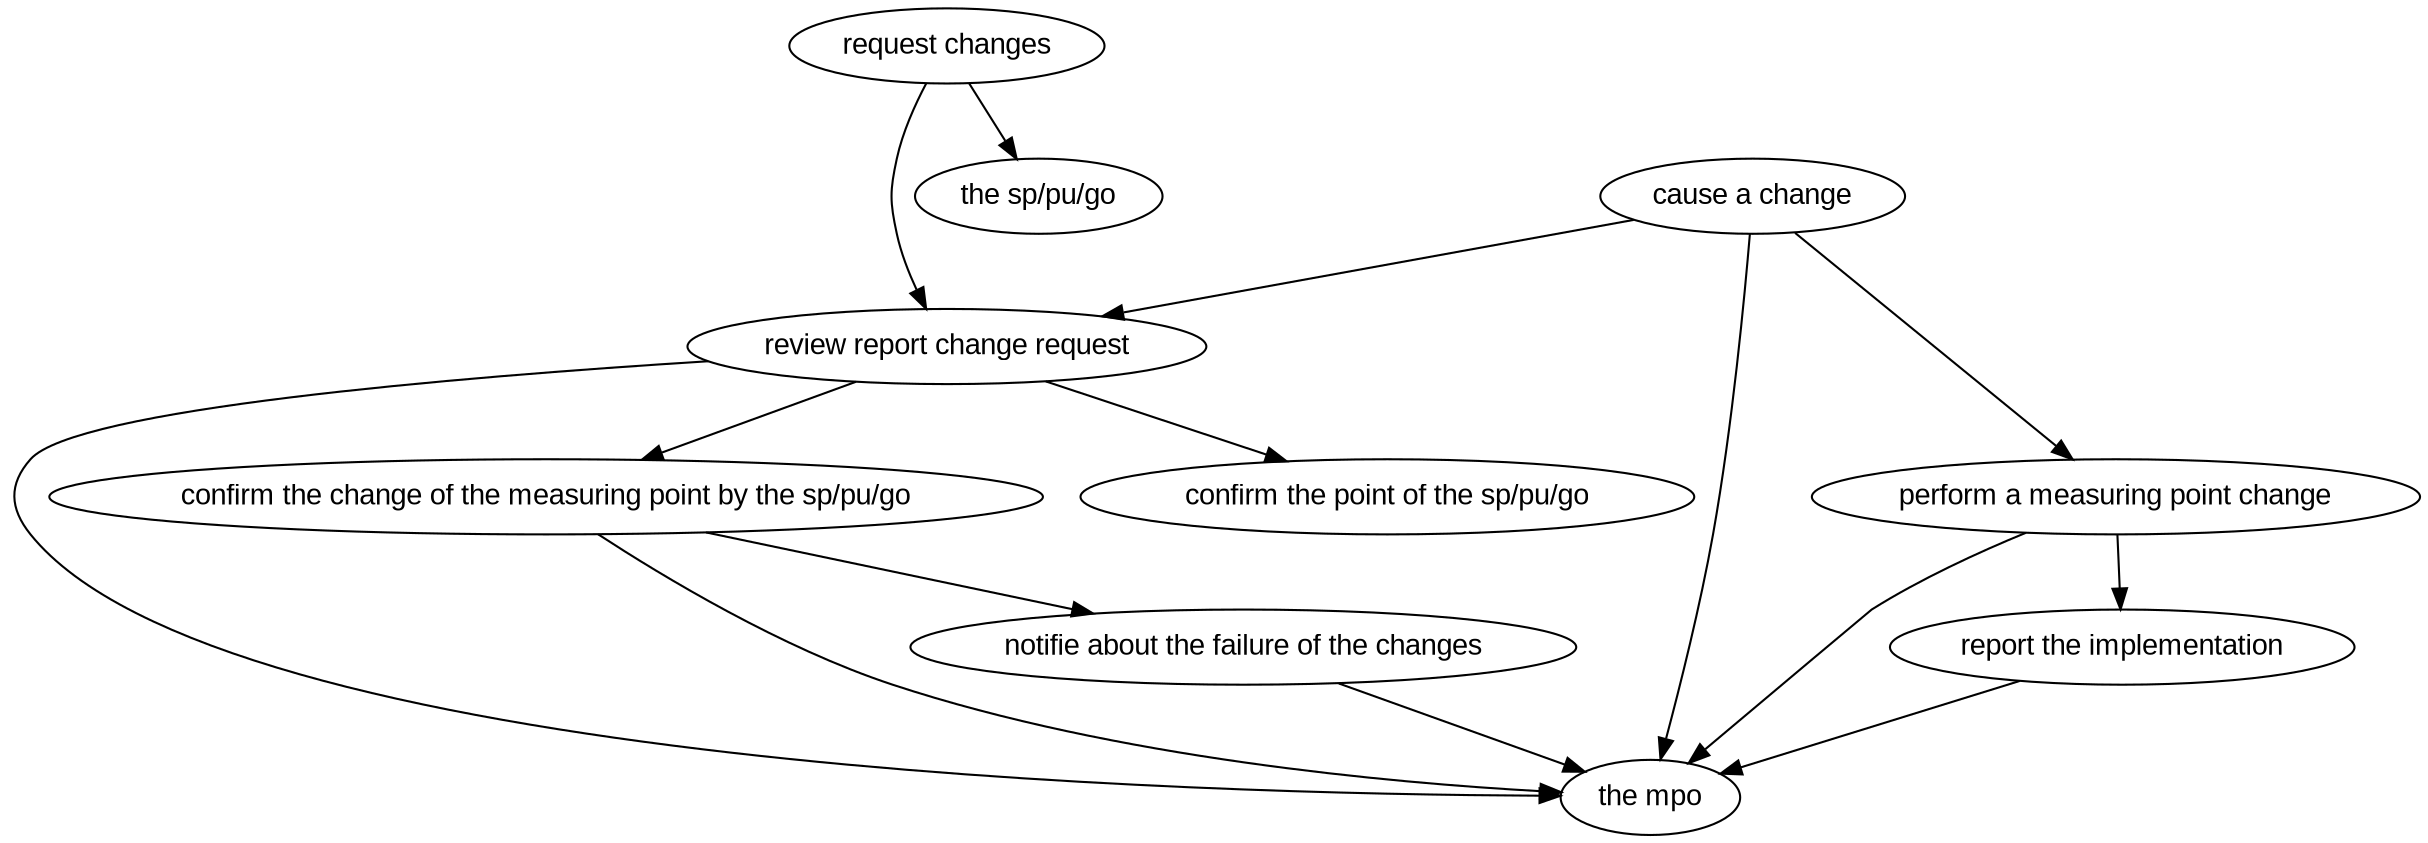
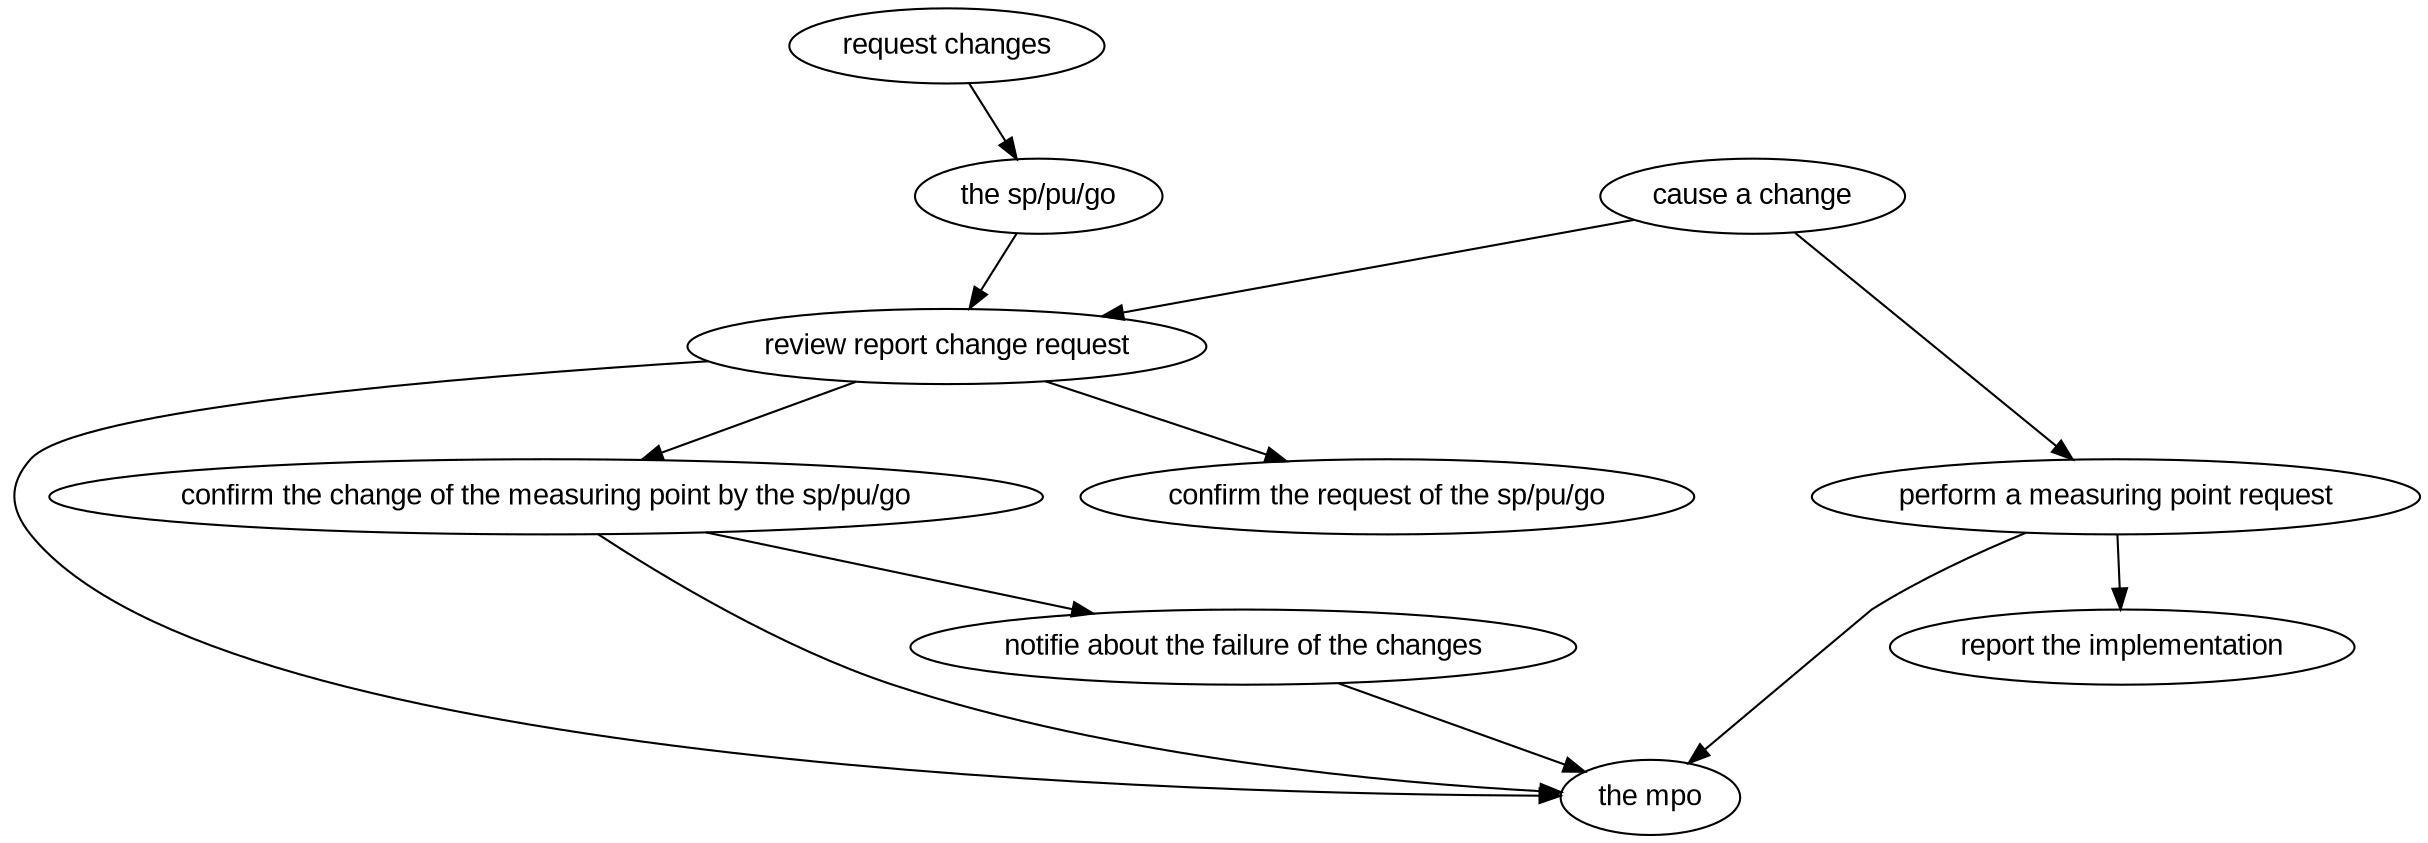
edge "request changes" -> "review report change request": now "the sp/pu/go" -> "review report change request"
edge "cause a change" -> "the mpo": removed
node "confirm the point of the sp/pu/go": label "confirm the point of the sp/pu/go" -> "confirm the request of the sp/pu/go"
node "perform a measuring point change": label "perform a measuring point change" -> "perform a measuring point request"
edge "report the implementation" -> "the mpo": removed
